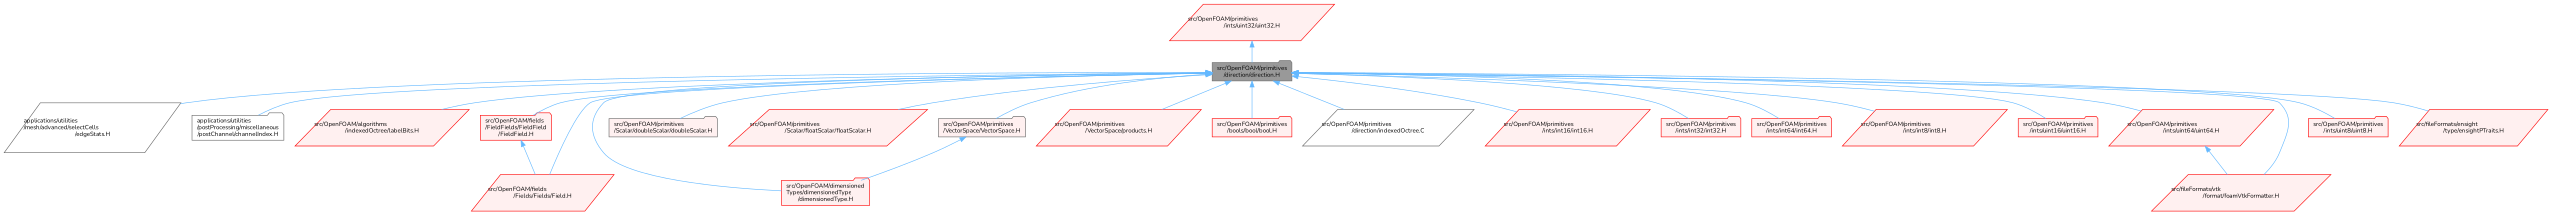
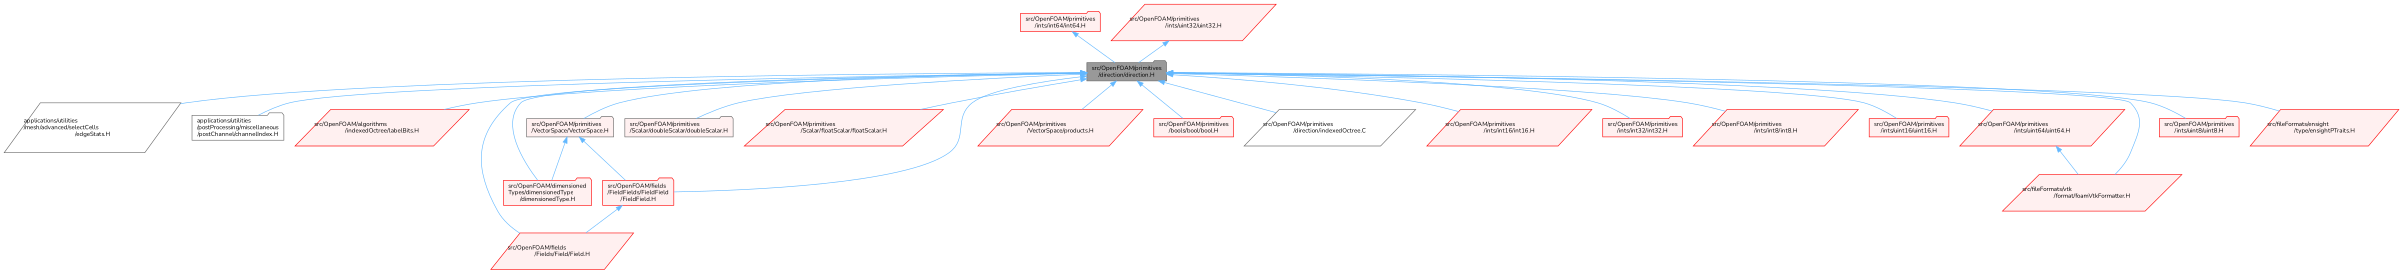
edge "src/OpenFOAM/primitives /ints/int64/int64.H" -> "src/OpenFOAM/primitives /direction/direction.H": reversed
edge "src/OpenFOAM/fields /FieldFields/FieldField /FieldField.H" -> "src/OpenFOAM/primitives /VectorSpace/VectorSpace.H": added
node "src/OpenFOAM/fields /Fields/Fields/Field.H": label "src/OpenFOAM/fields /Fields/Fields/Field.H" -> "src/OpenFOAM/fields /Fields/Field/Field.H"
